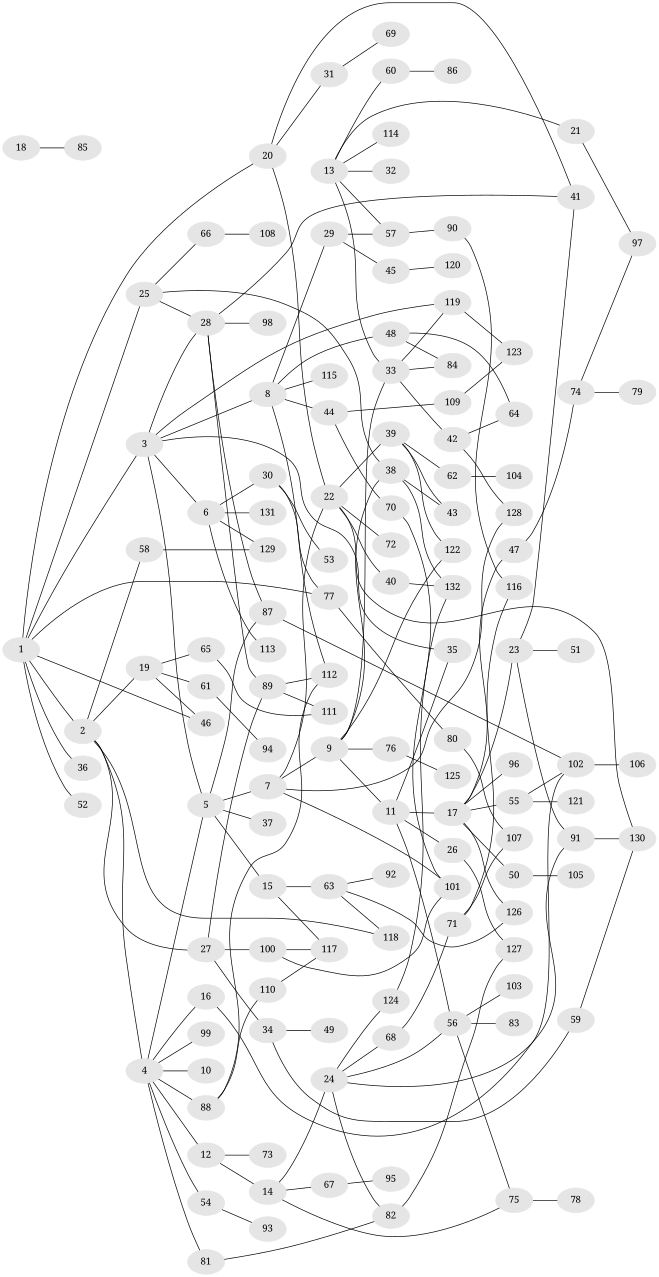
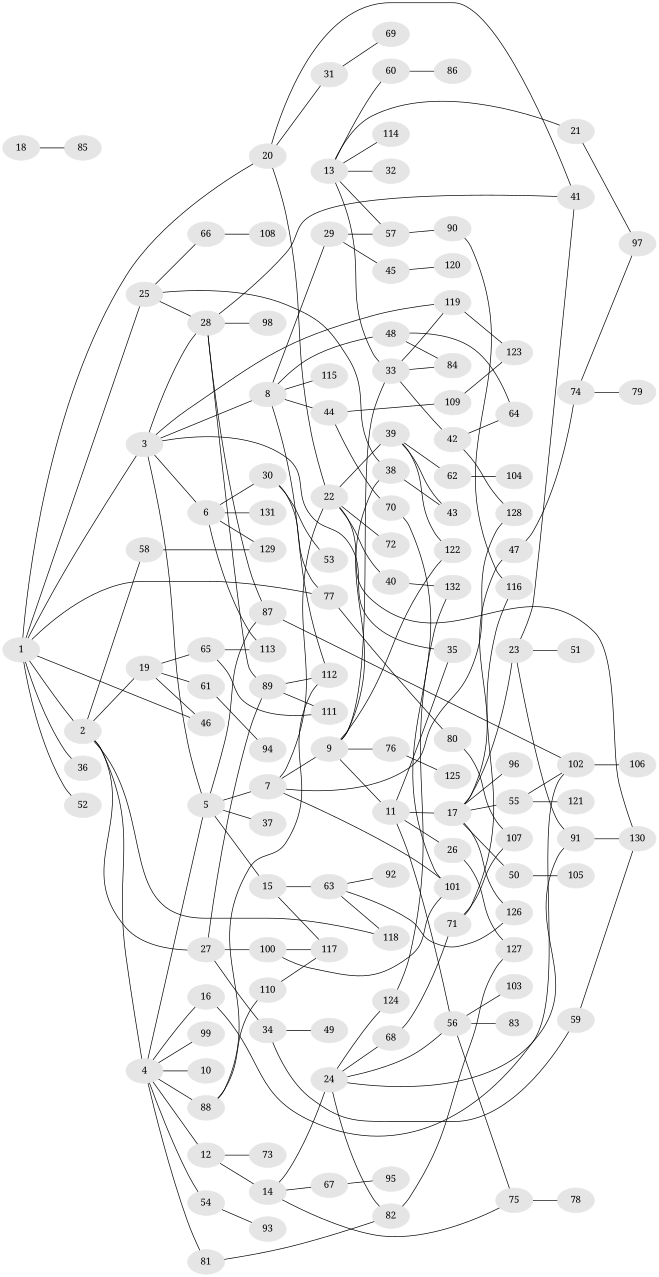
edge "38" -- "132": removed
edge "65" -- "113": added
